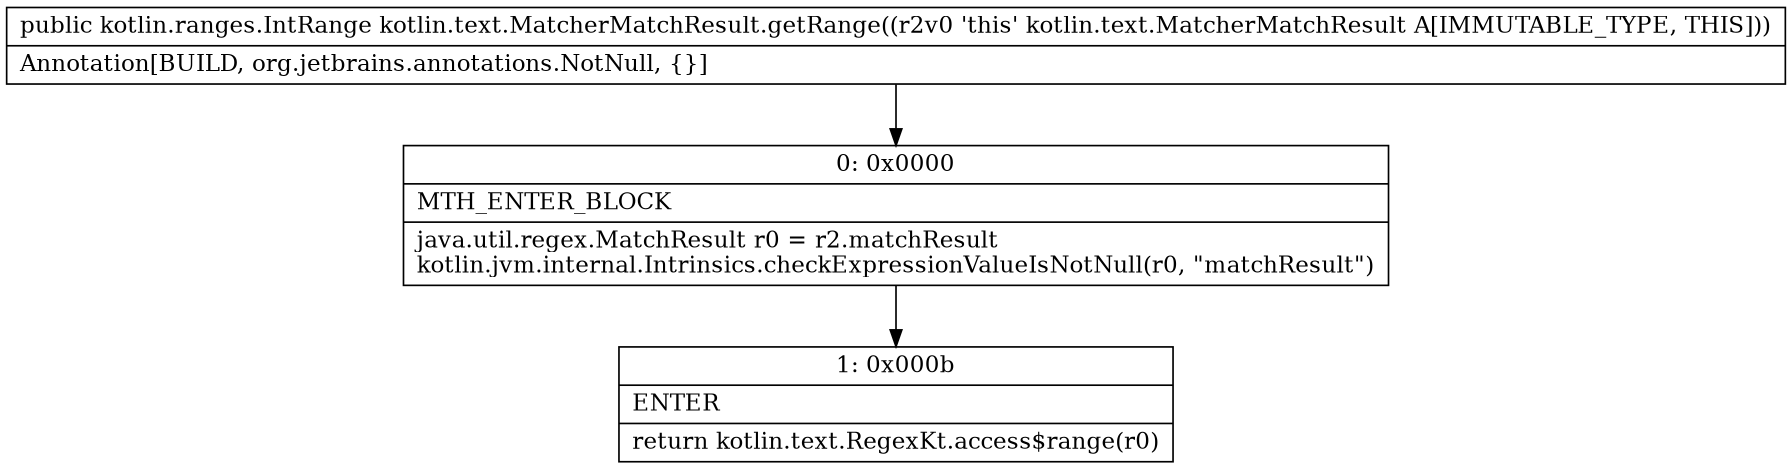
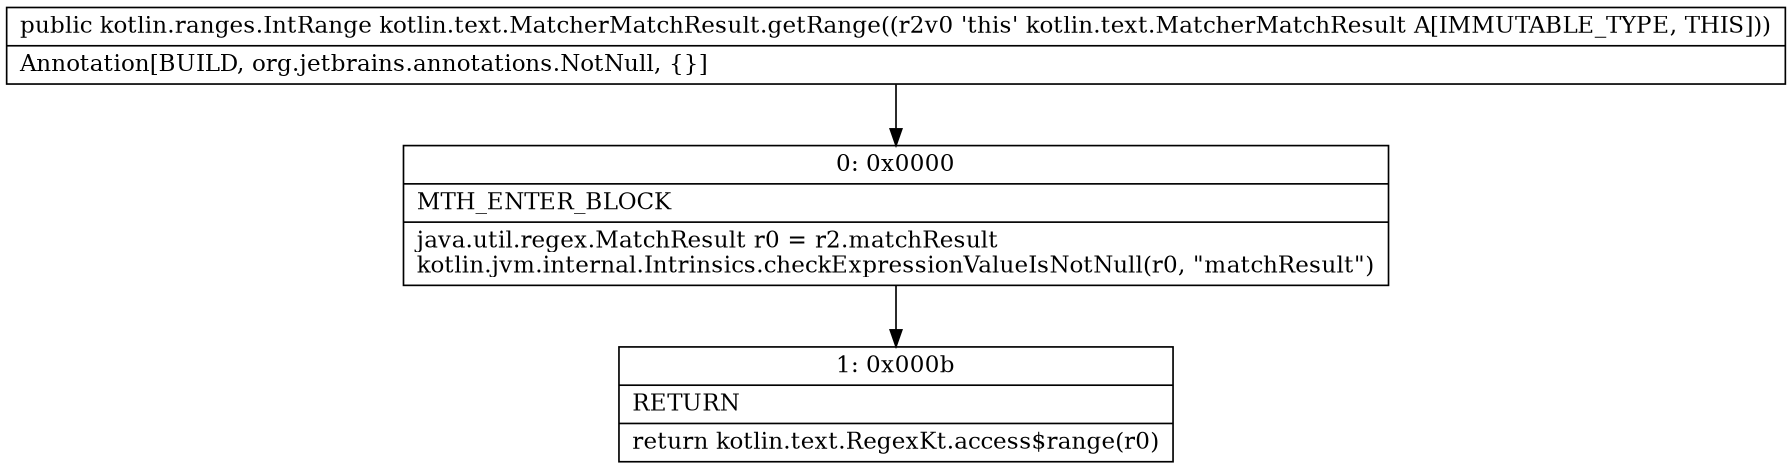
node "1: 0x000b": text "ENTER" -> "RETURN"
